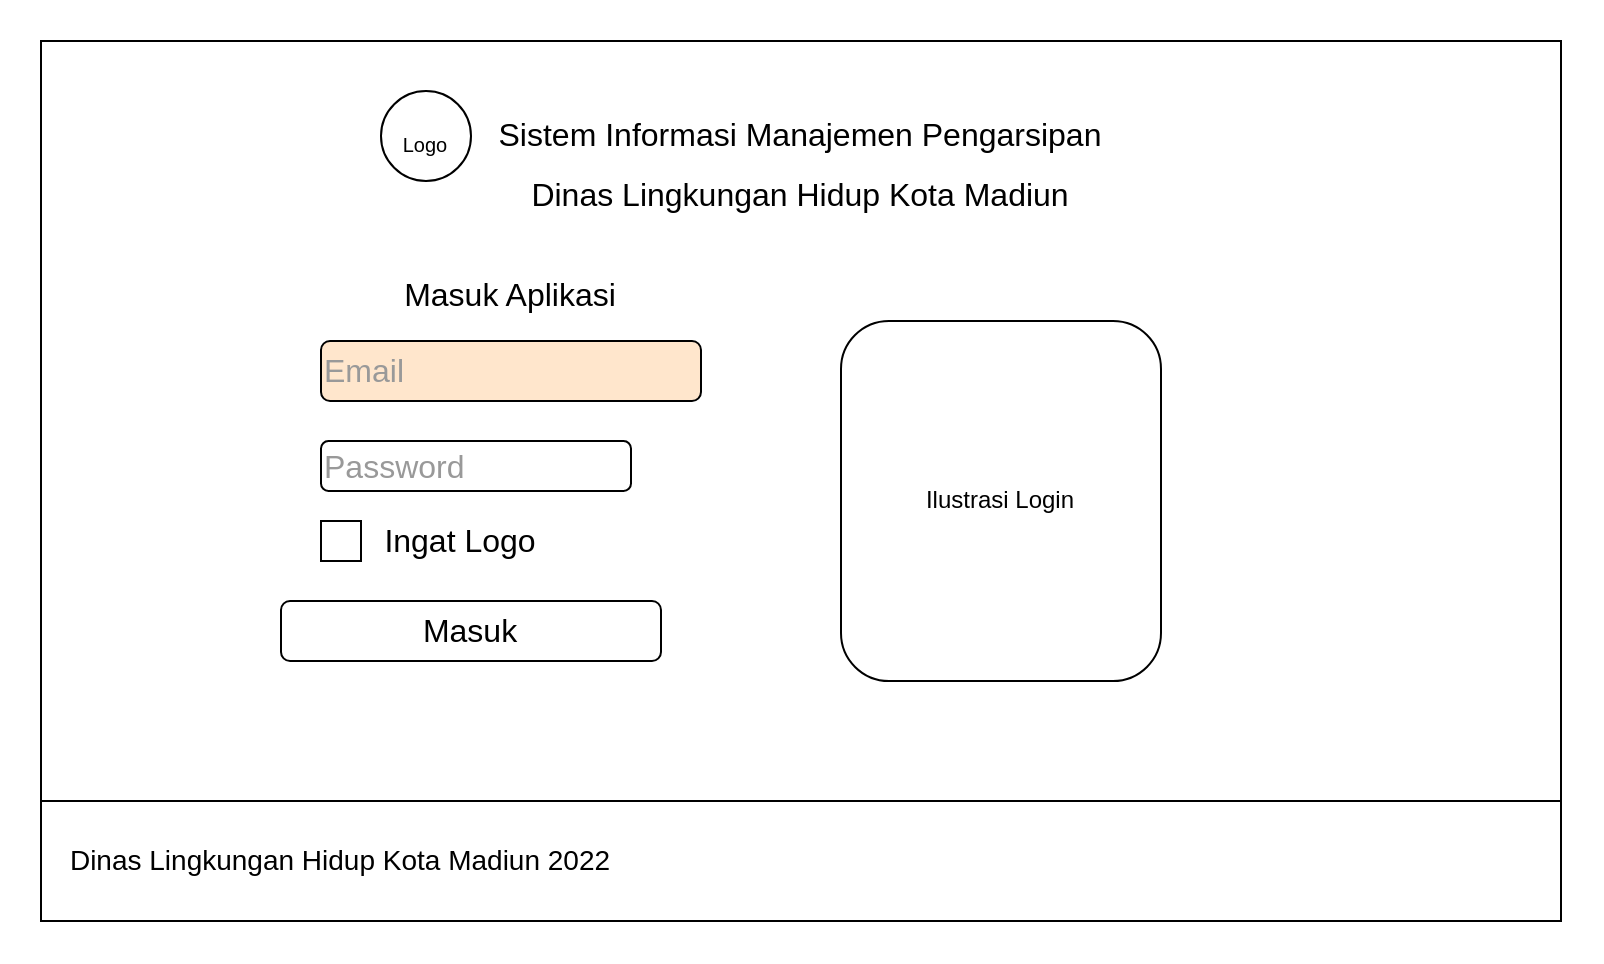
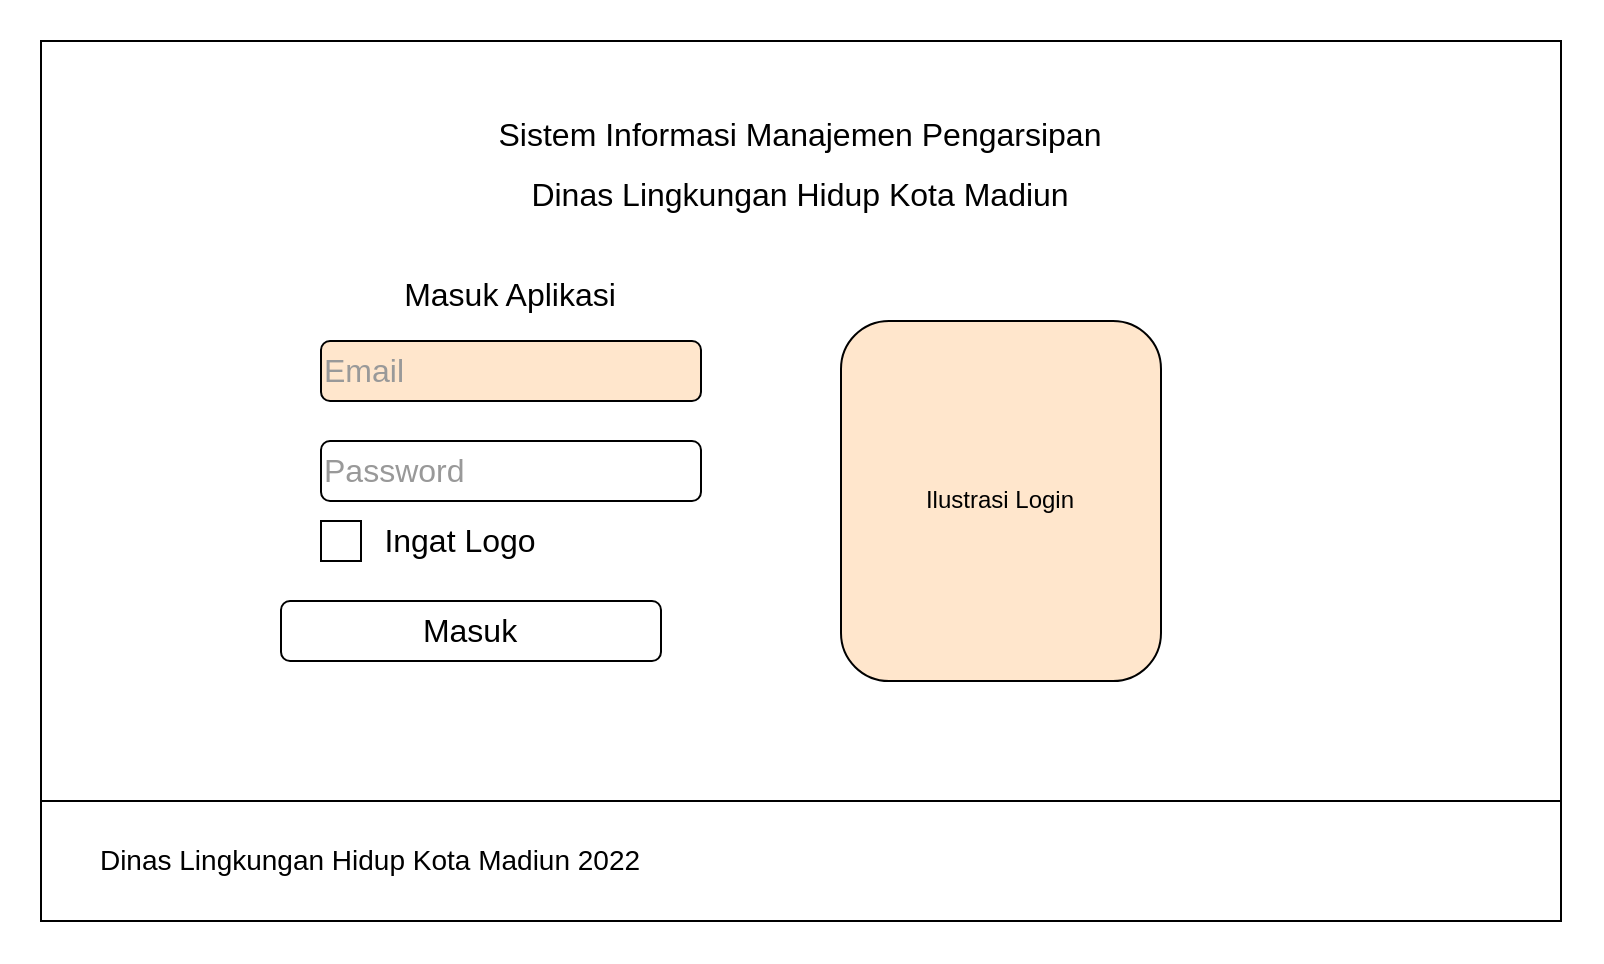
node "Logo": removed
node "Password": size 310x50 -> 380x60
node "Ilustrasi Login": fillcolor #ffffff -> #ffe6cc
node "Dinas Lingkungan Hidup Kota Madiun 2022": moved (341, 861) -> (371, 861)
